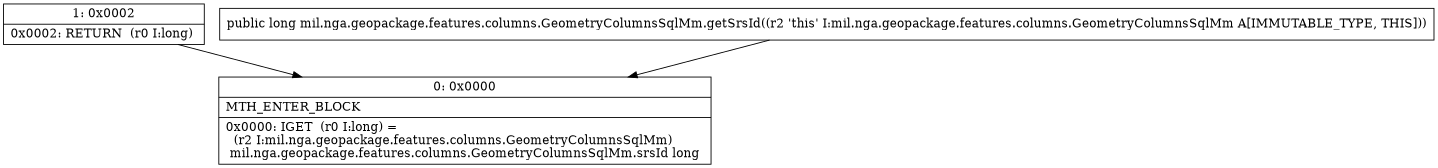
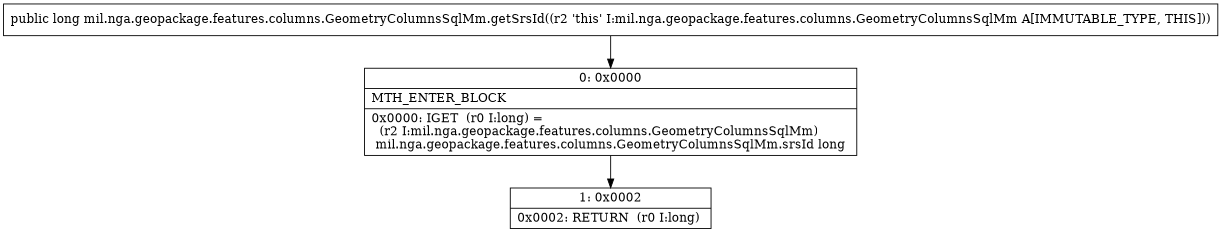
edge "1: 0x0002" -> "0: 0x0000": reversed
